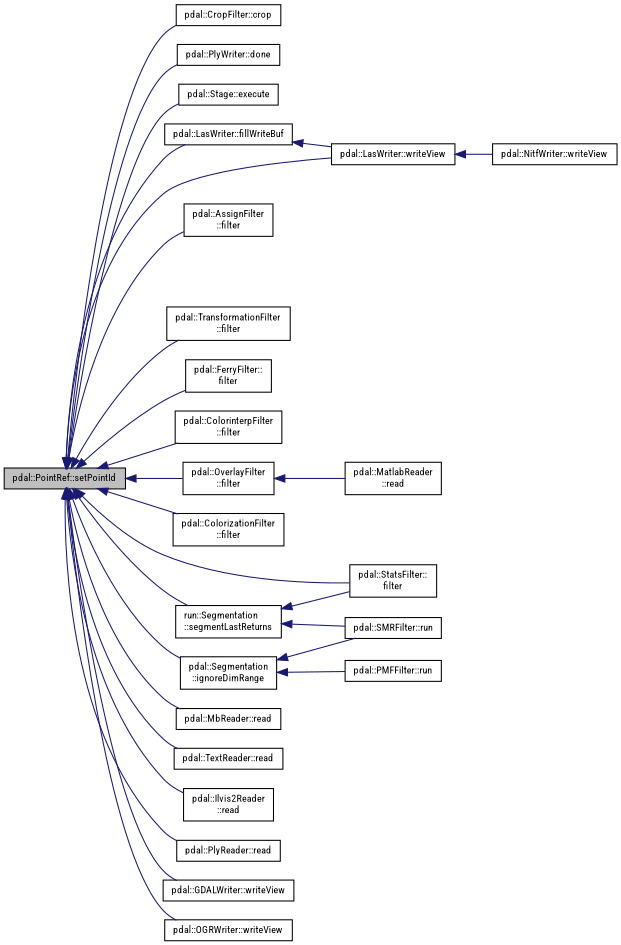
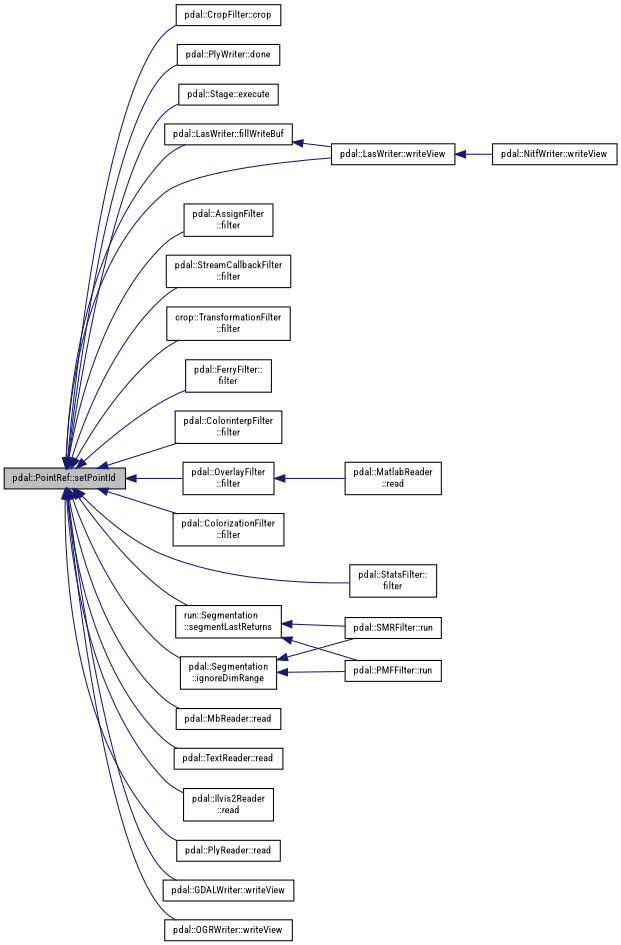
node "pdal::StreamCallbackFilter ::filter": added
node "pdal::TransformationFilter ::filter": label "pdal::TransformationFilter ::filter" -> "crop::TransformationFilter ::filter"
edge "pdal::StatsFilter:: filter" -> "run::Segmentation ::segmentLastReturns": now "pdal::PMFFilter::run" -> "run::Segmentation ::segmentLastReturns"
